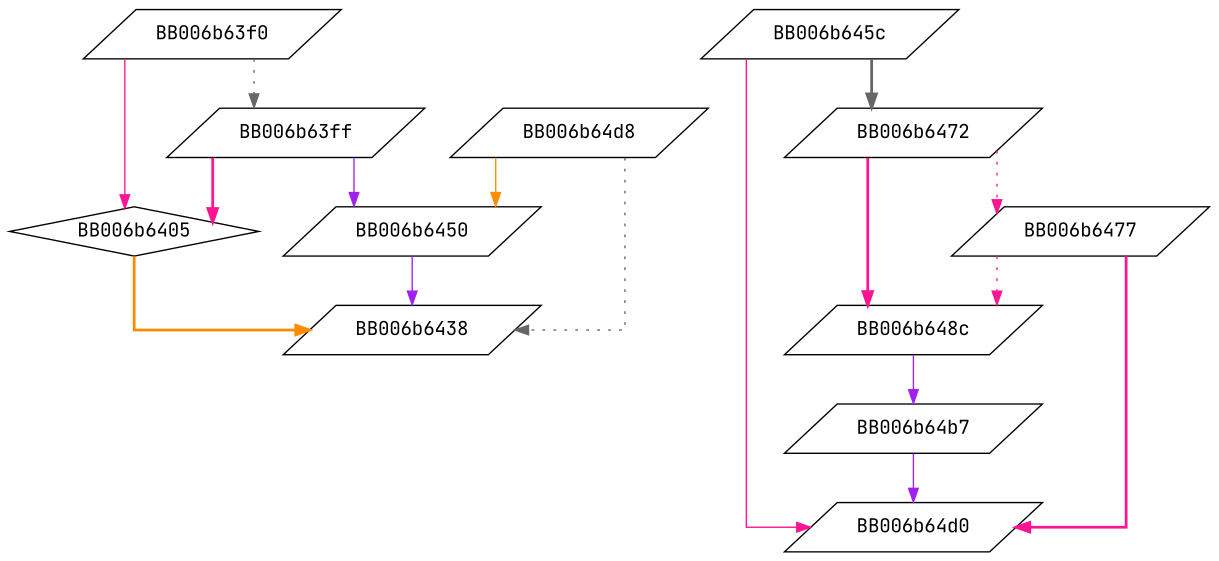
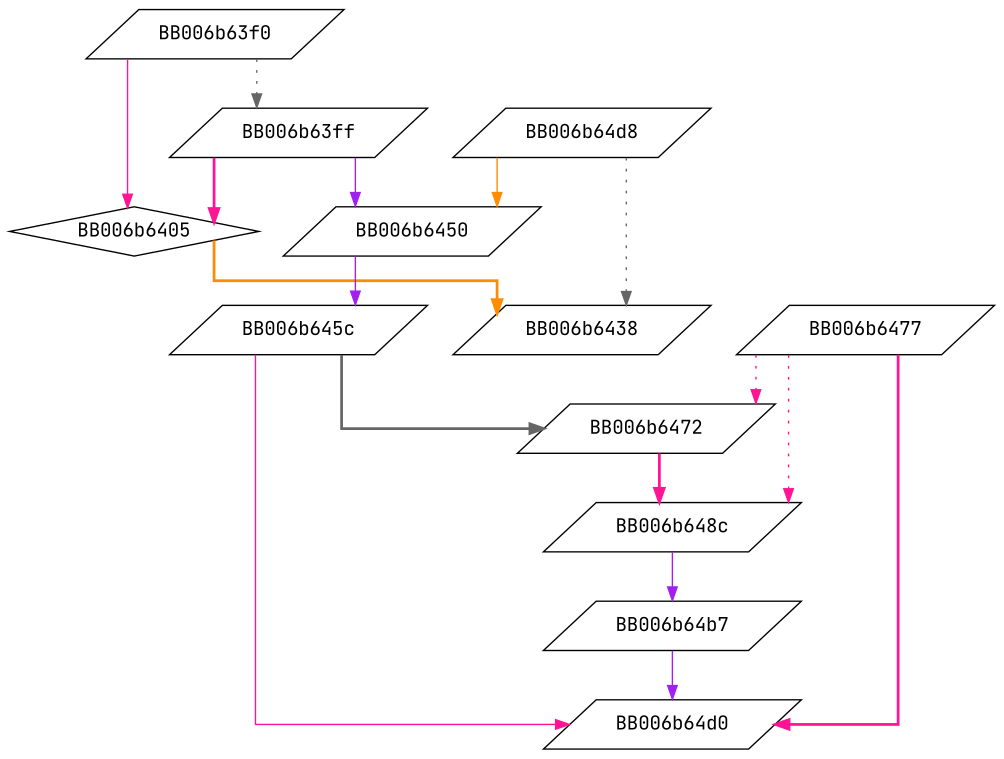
edge "BB006b6472" -> "BB006b6477": reversed
edge "BB006b6450" -> "BB006b6438": now "BB006b6450" -> "BB006b645c"
